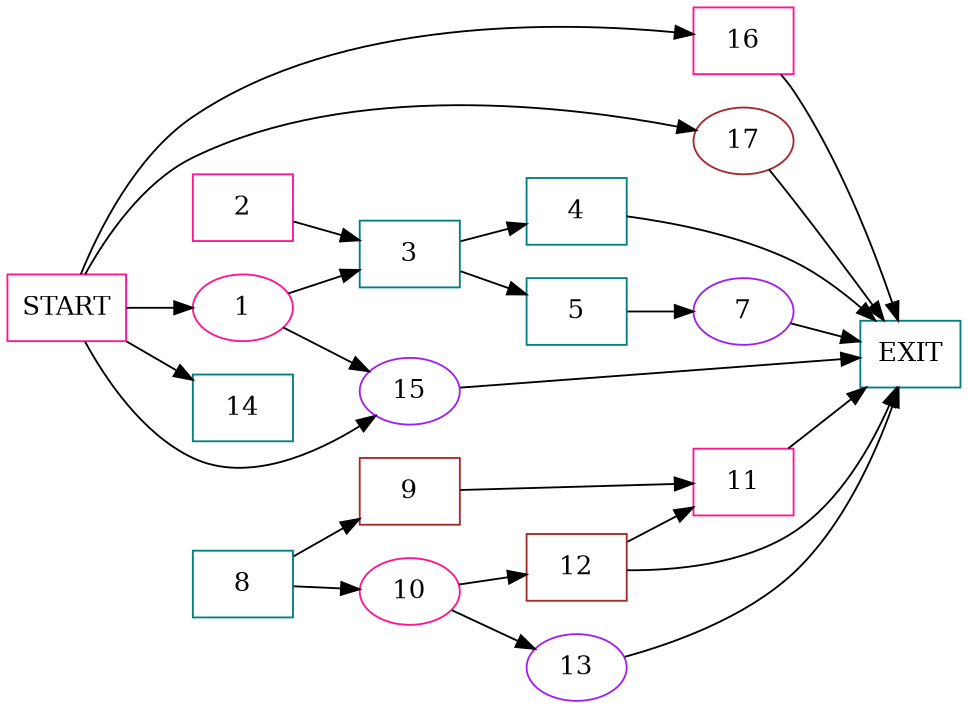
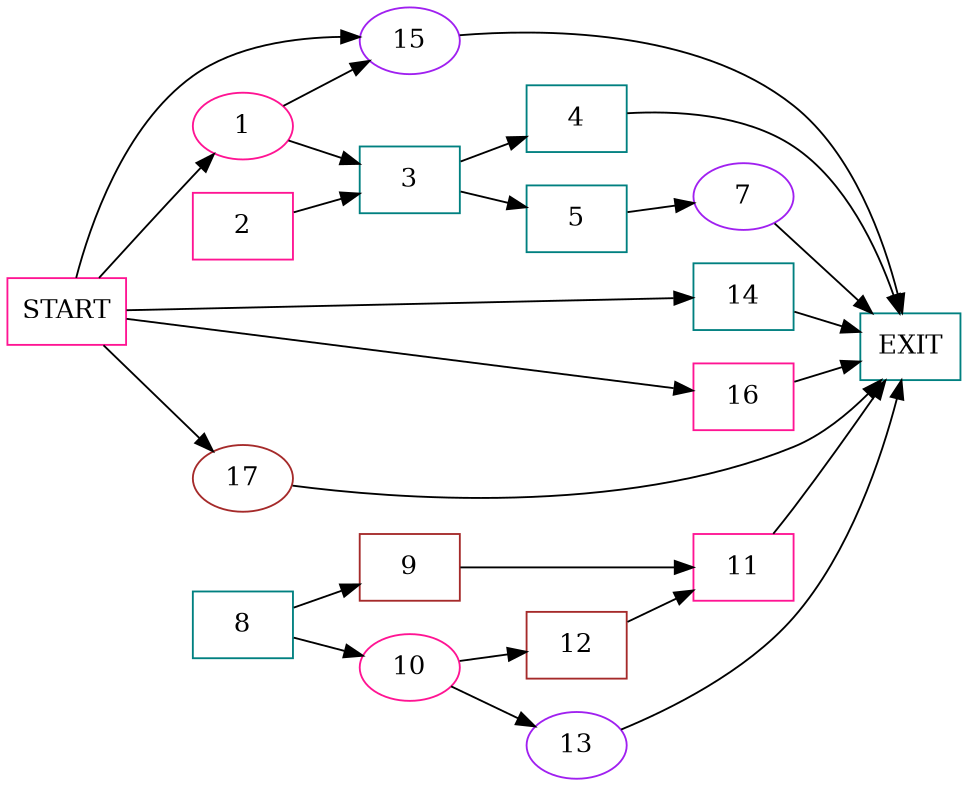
edge "12" -> "EXIT": now "14" -> "EXIT"
